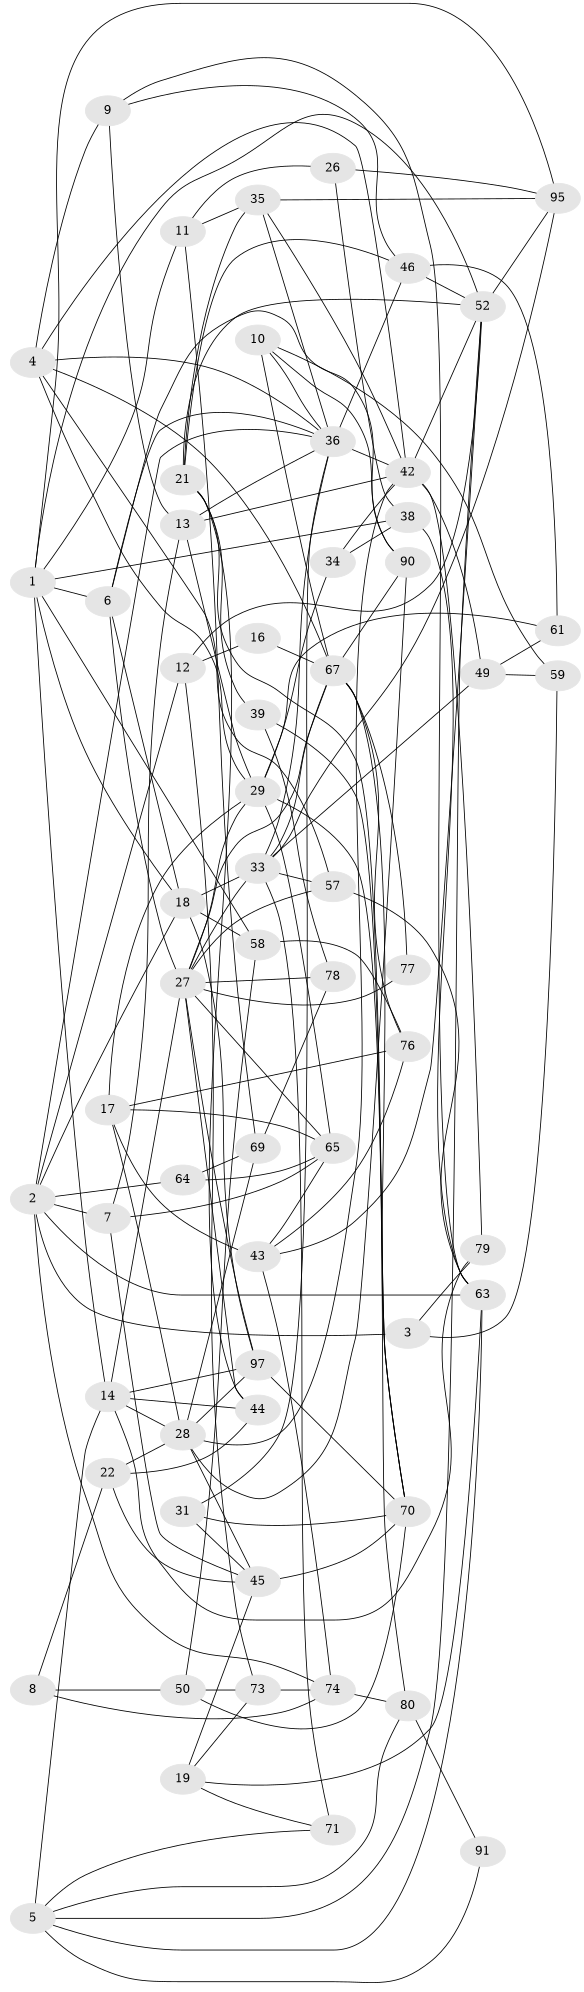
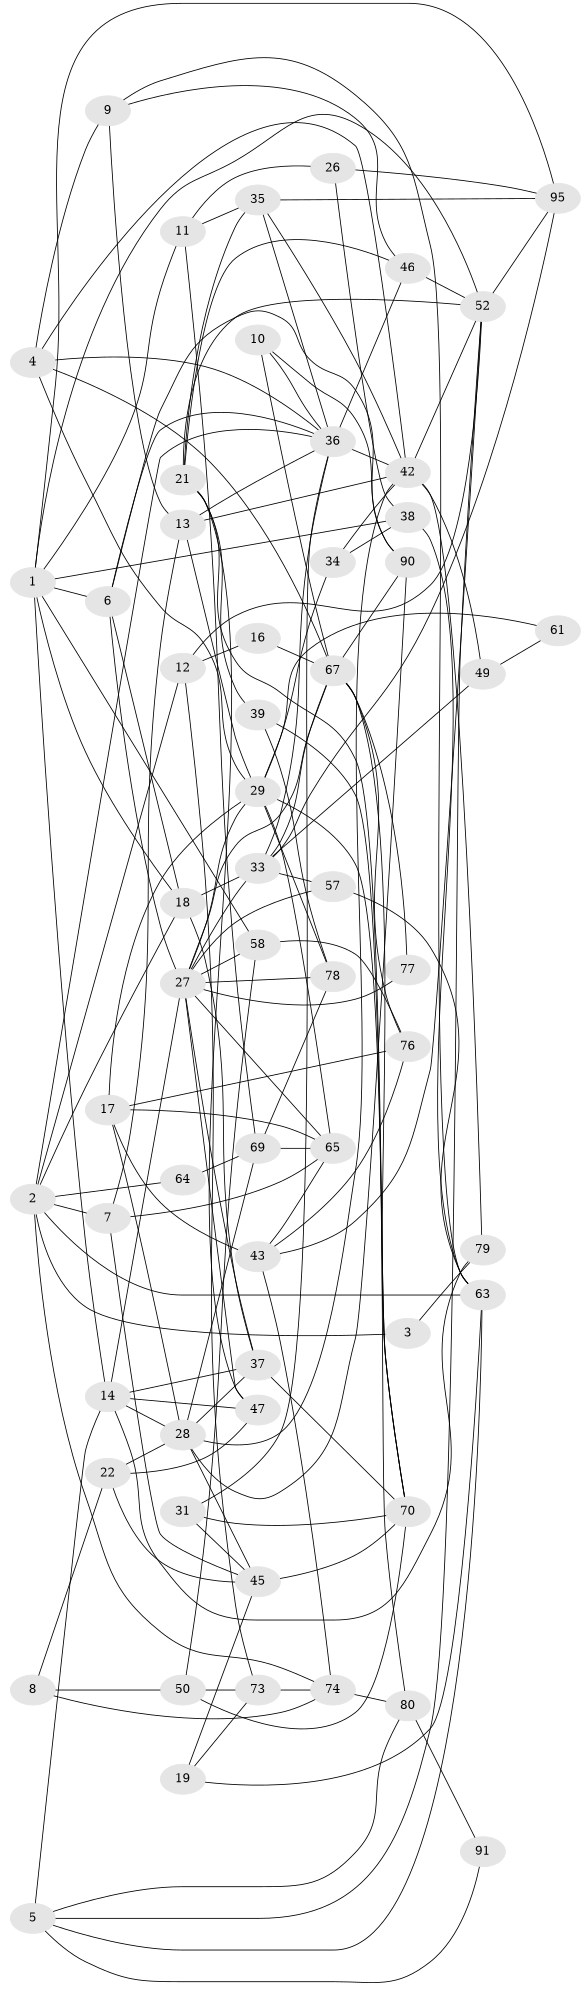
edge "46" -- "61": removed
edge "4" -- "57": removed
node "59": removed
edge "29" -- "78": added
edge "18" -- "58": now "27" -- "58"
edge "65" -- "64": now "65" -- "69"
node "97": label "97" -> "37"
node "44": label "44" -> "47"
node "71": removed
